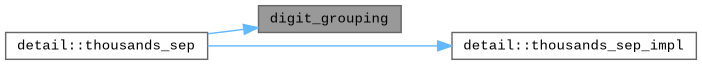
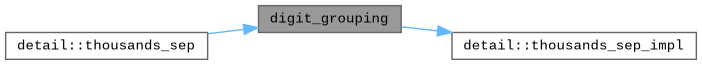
edge "detail::thousands_sep" -> "detail::thousands_sep_impl": now "digit_grouping" -> "detail::thousands_sep_impl"
